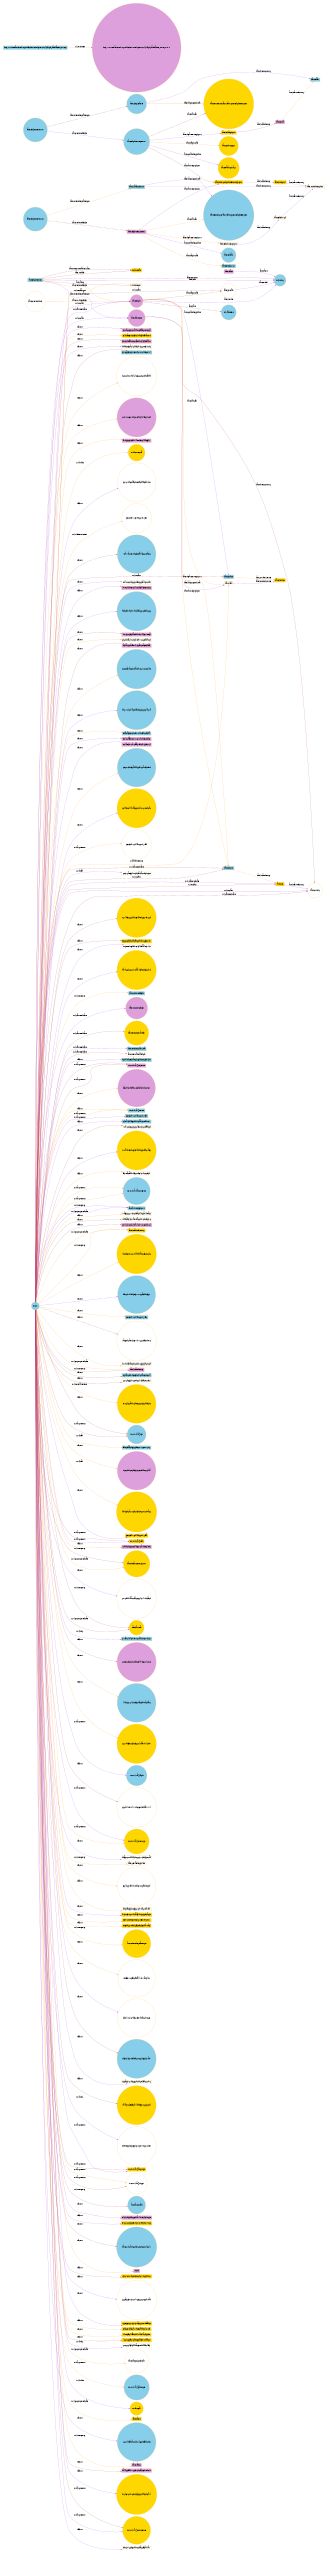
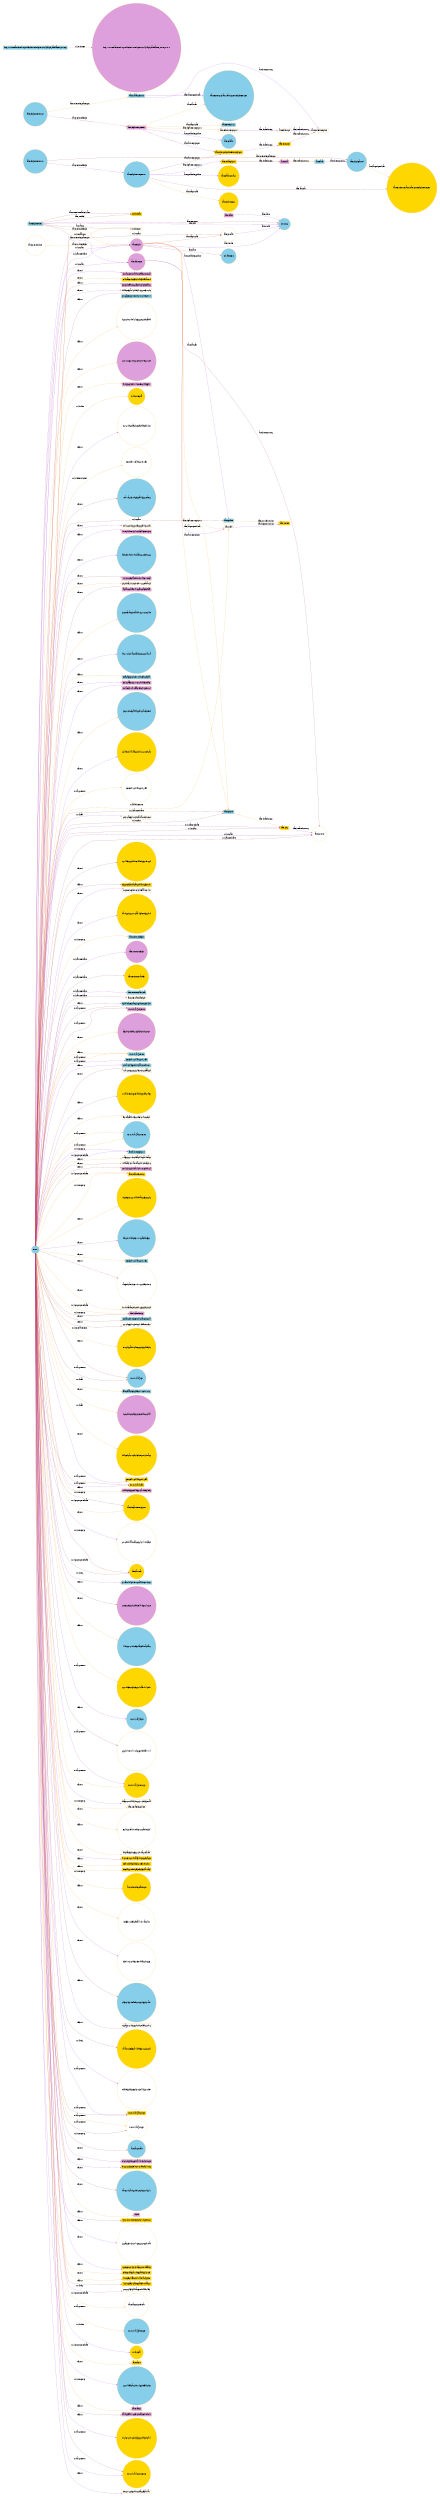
edge "base:Ali_Al-Hamed" -> "base:Qatar": reversed
